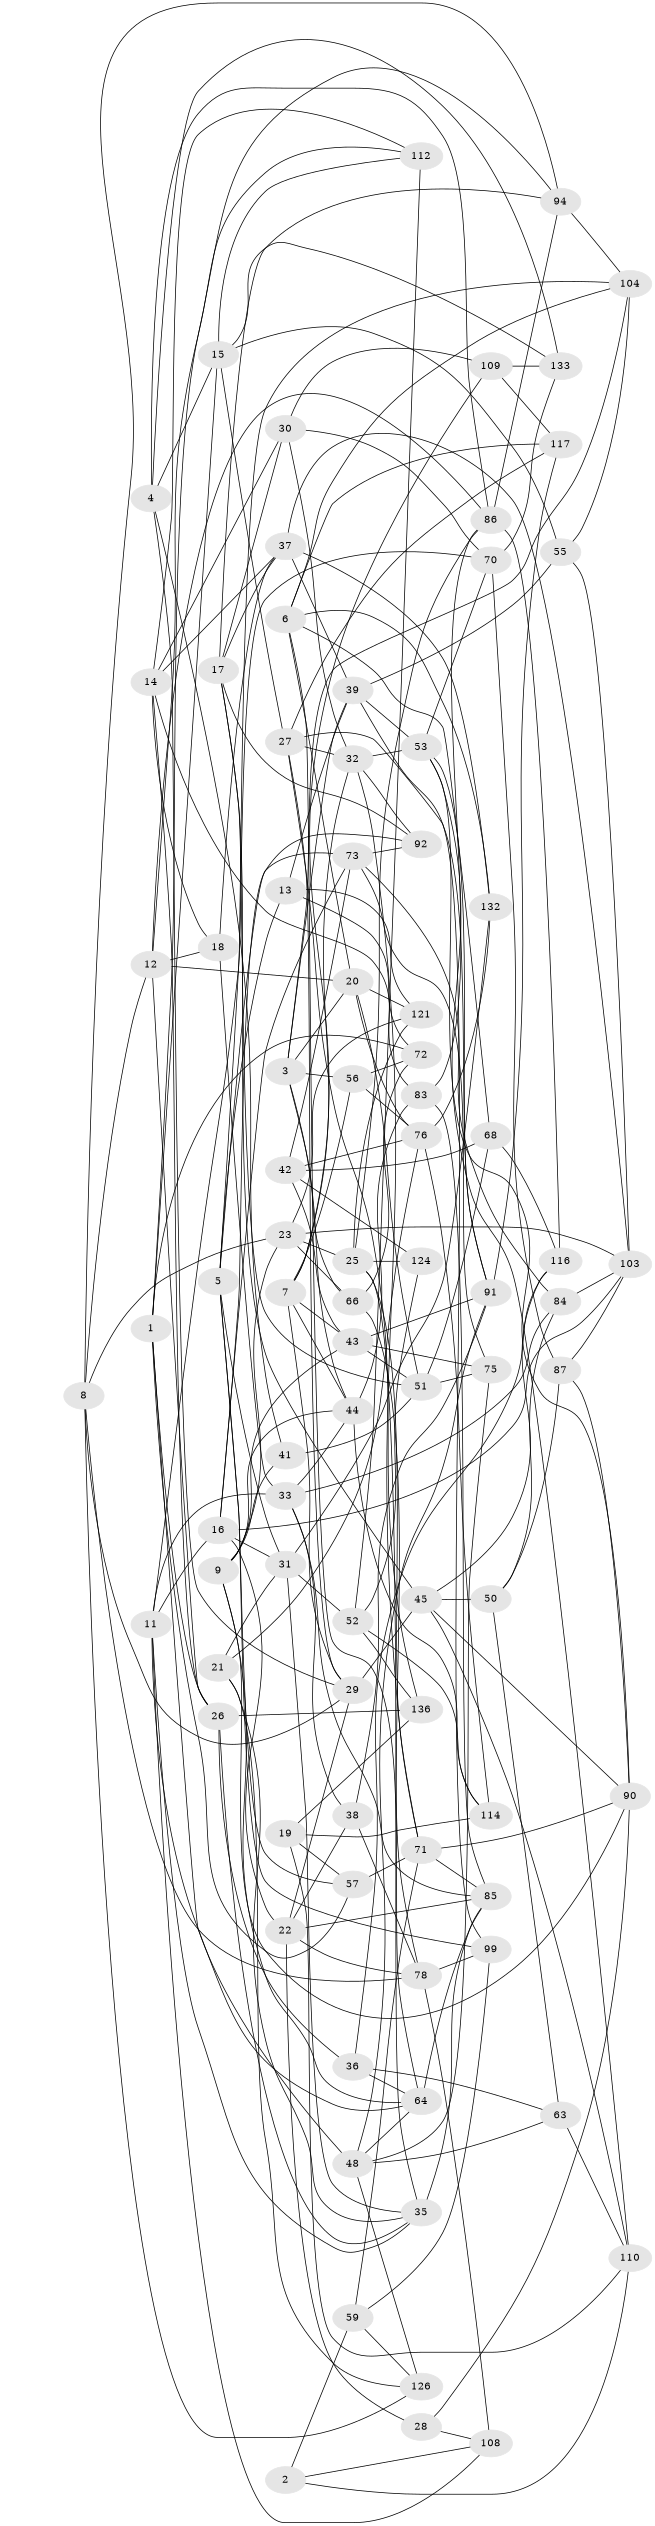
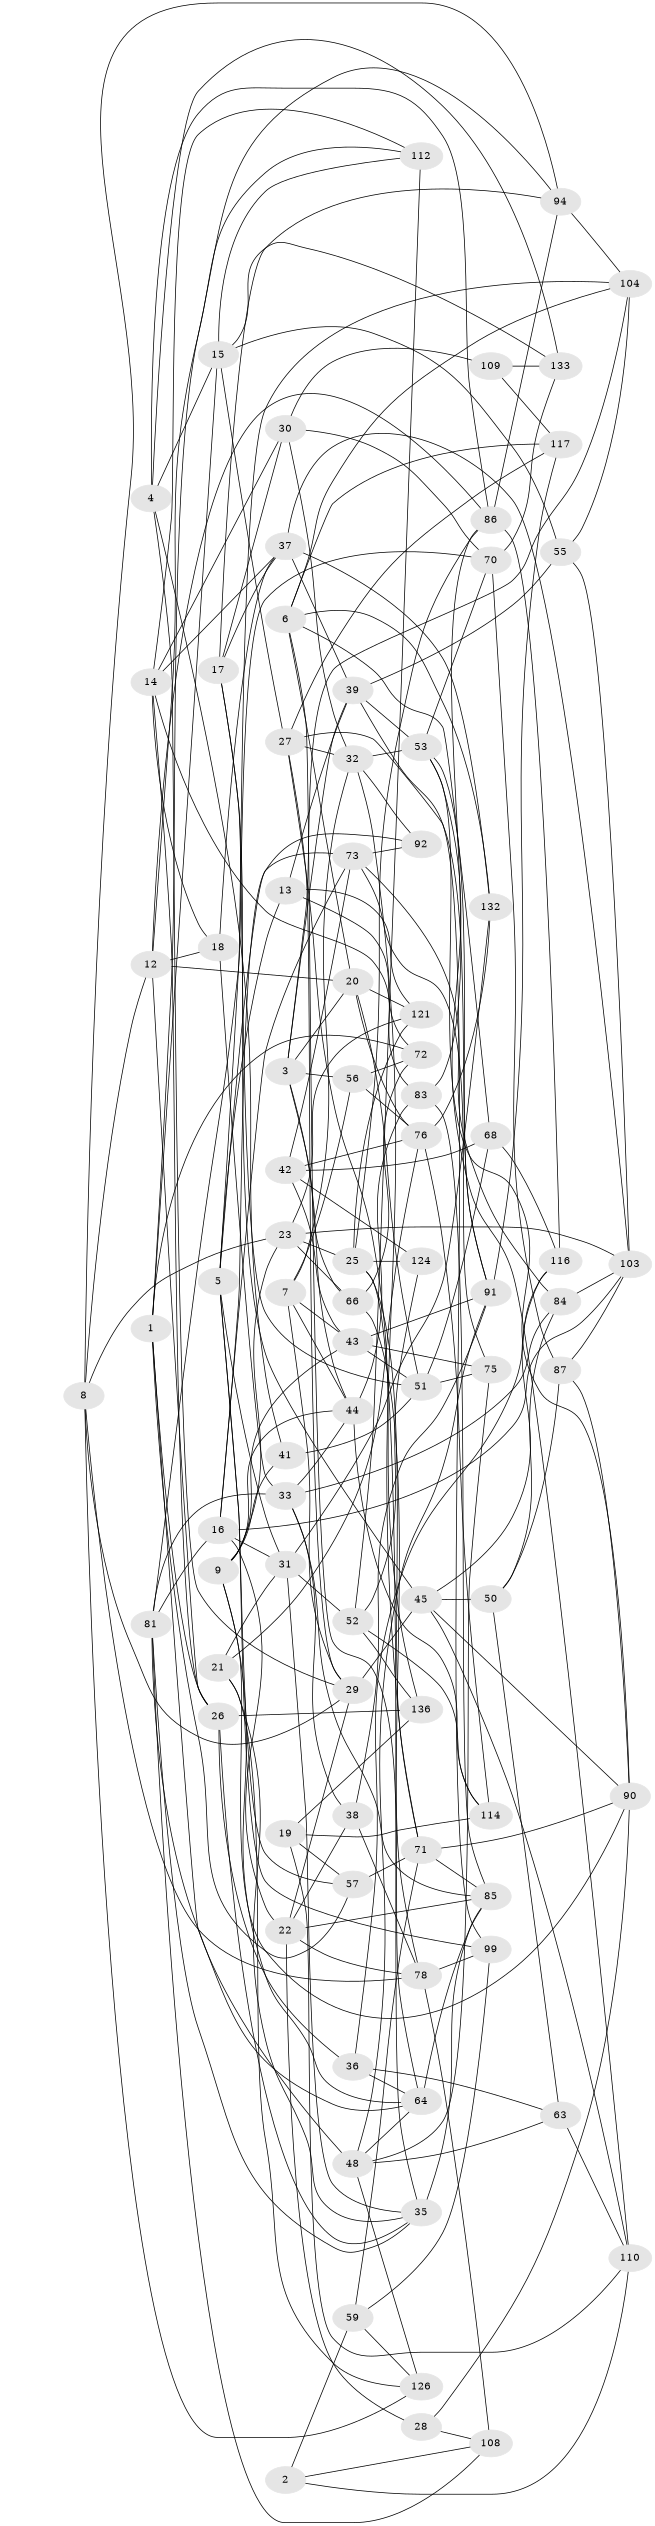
edge "109" -- "7": removed
edge "17" -- "92": removed
node "11": label "11" -> "81"
